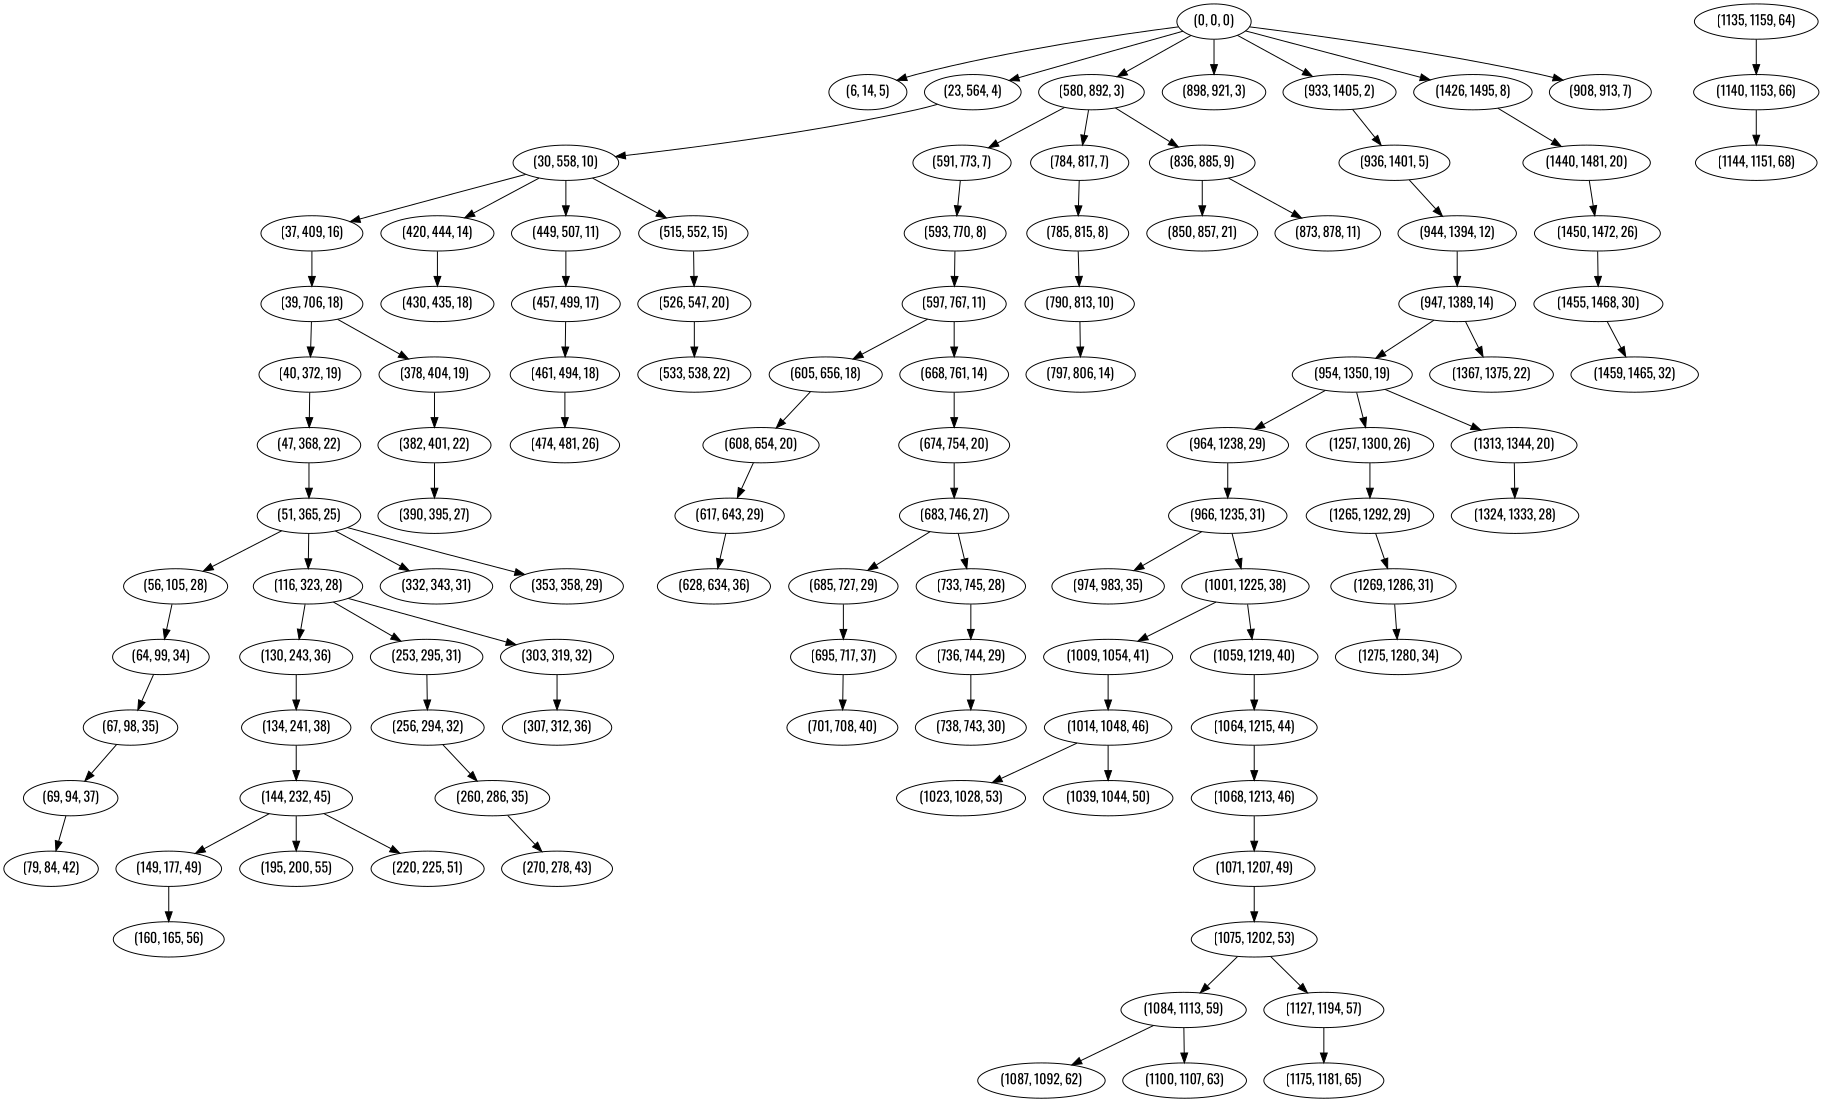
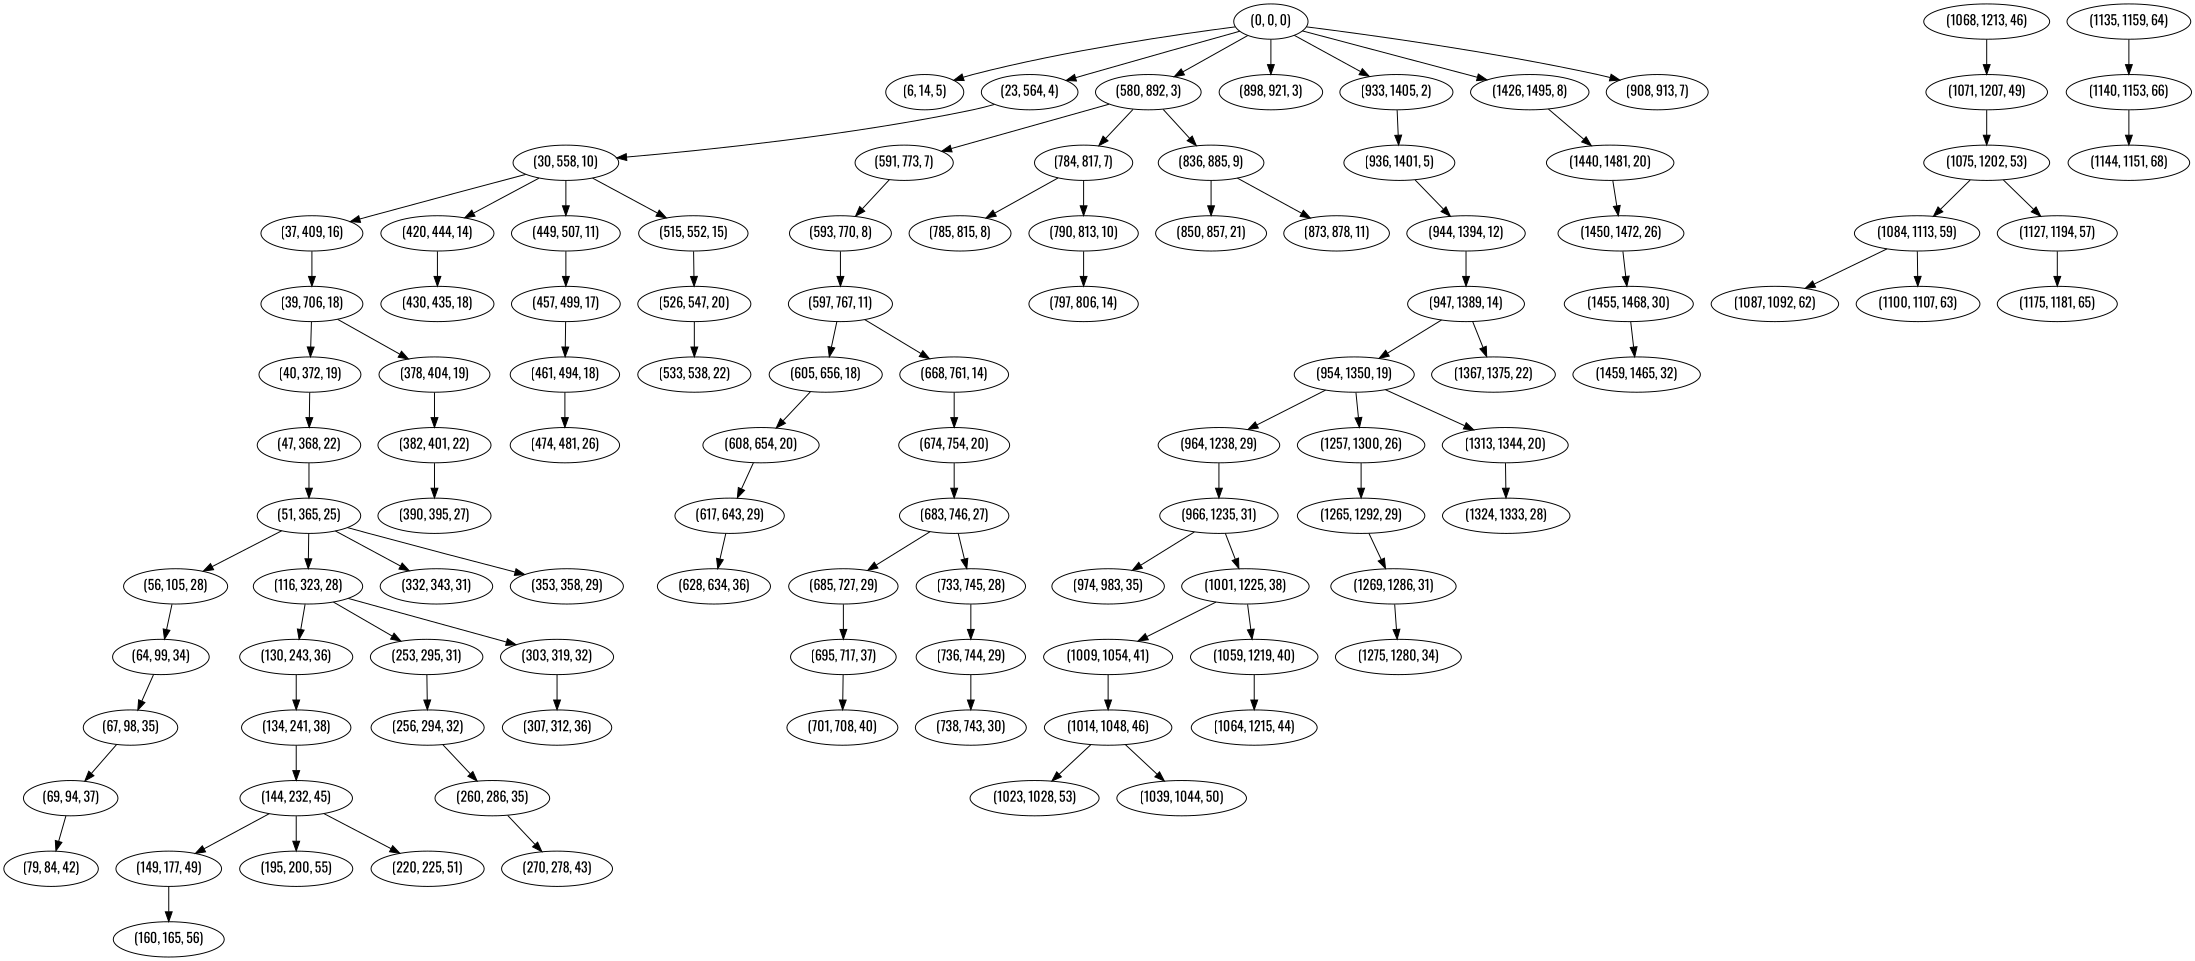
edge "(785, 815, 8)" -> "(790, 813, 10)": now "(784, 817, 7)" -> "(790, 813, 10)"
edge "(1064, 1215, 44)" -> "(1068, 1213, 46)": removed
